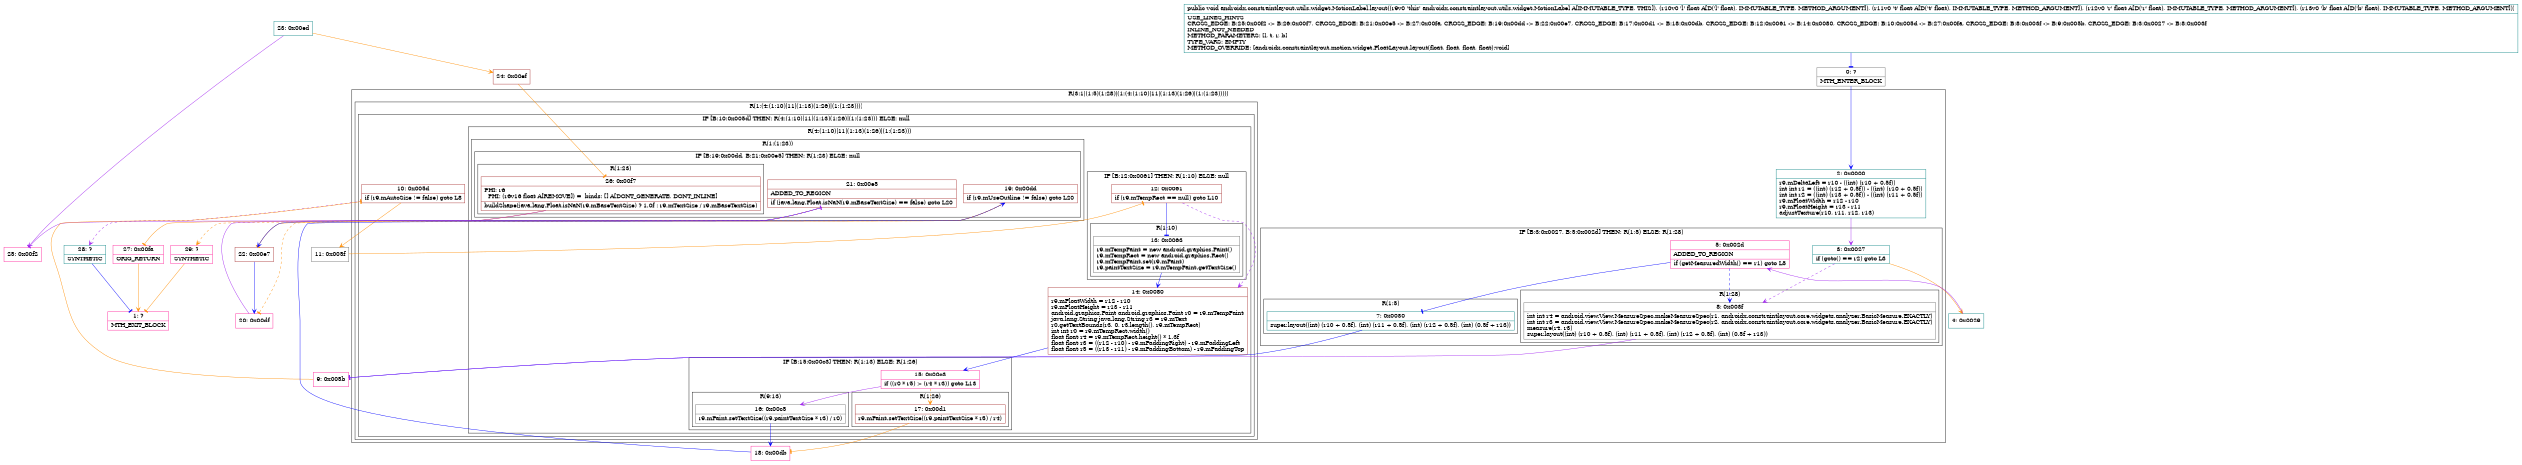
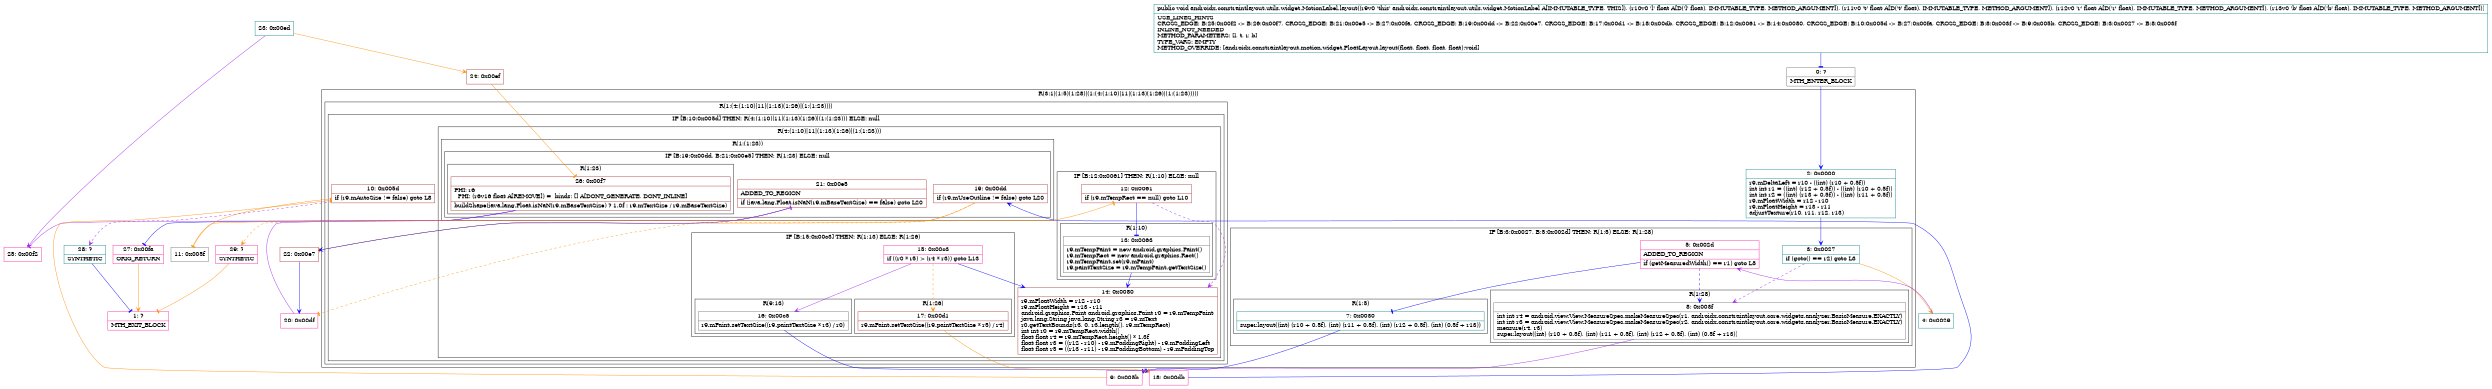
edge "26: 0x00f7" -> "27: 0x00fa": color darkorange -> blue
edge "10: 0x005d" -> "11: 0x005f": arrowhead vee -> tee
edge "2: 0x0000" -> "3: 0x0027": color purple -> blue
edge "8: 0x003f" -> "9: 0x005b": arrowhead tee -> vee
edge "14: 0x0080" -> "15: 0x00c3": reversed
